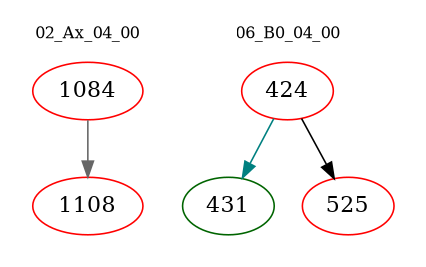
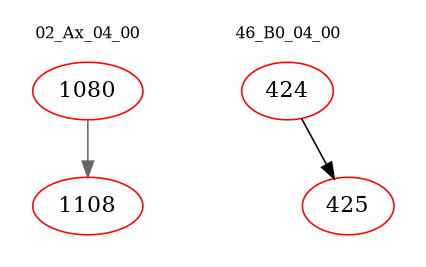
cluster "06_B0_04_00": label "06_B0_04_00" -> "46_B0_04_00"
node "1084": label "1084" -> "1080"
node "431": removed
node "525": label "525" -> "425"
